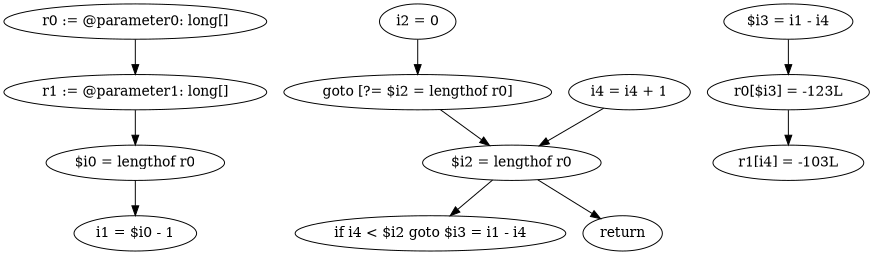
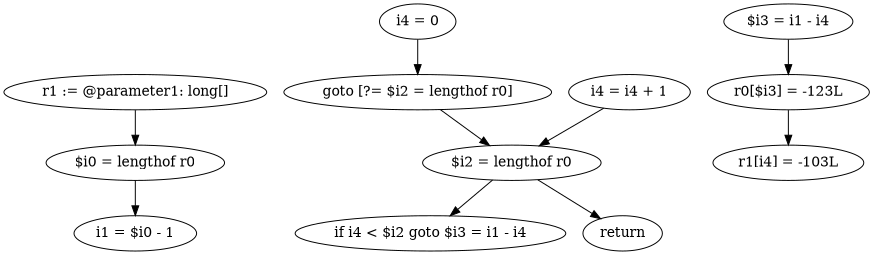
node "r0 := @parameter0: long[]": removed
node "i2 = 0": label "i2 = 0" -> "i4 = 0"
